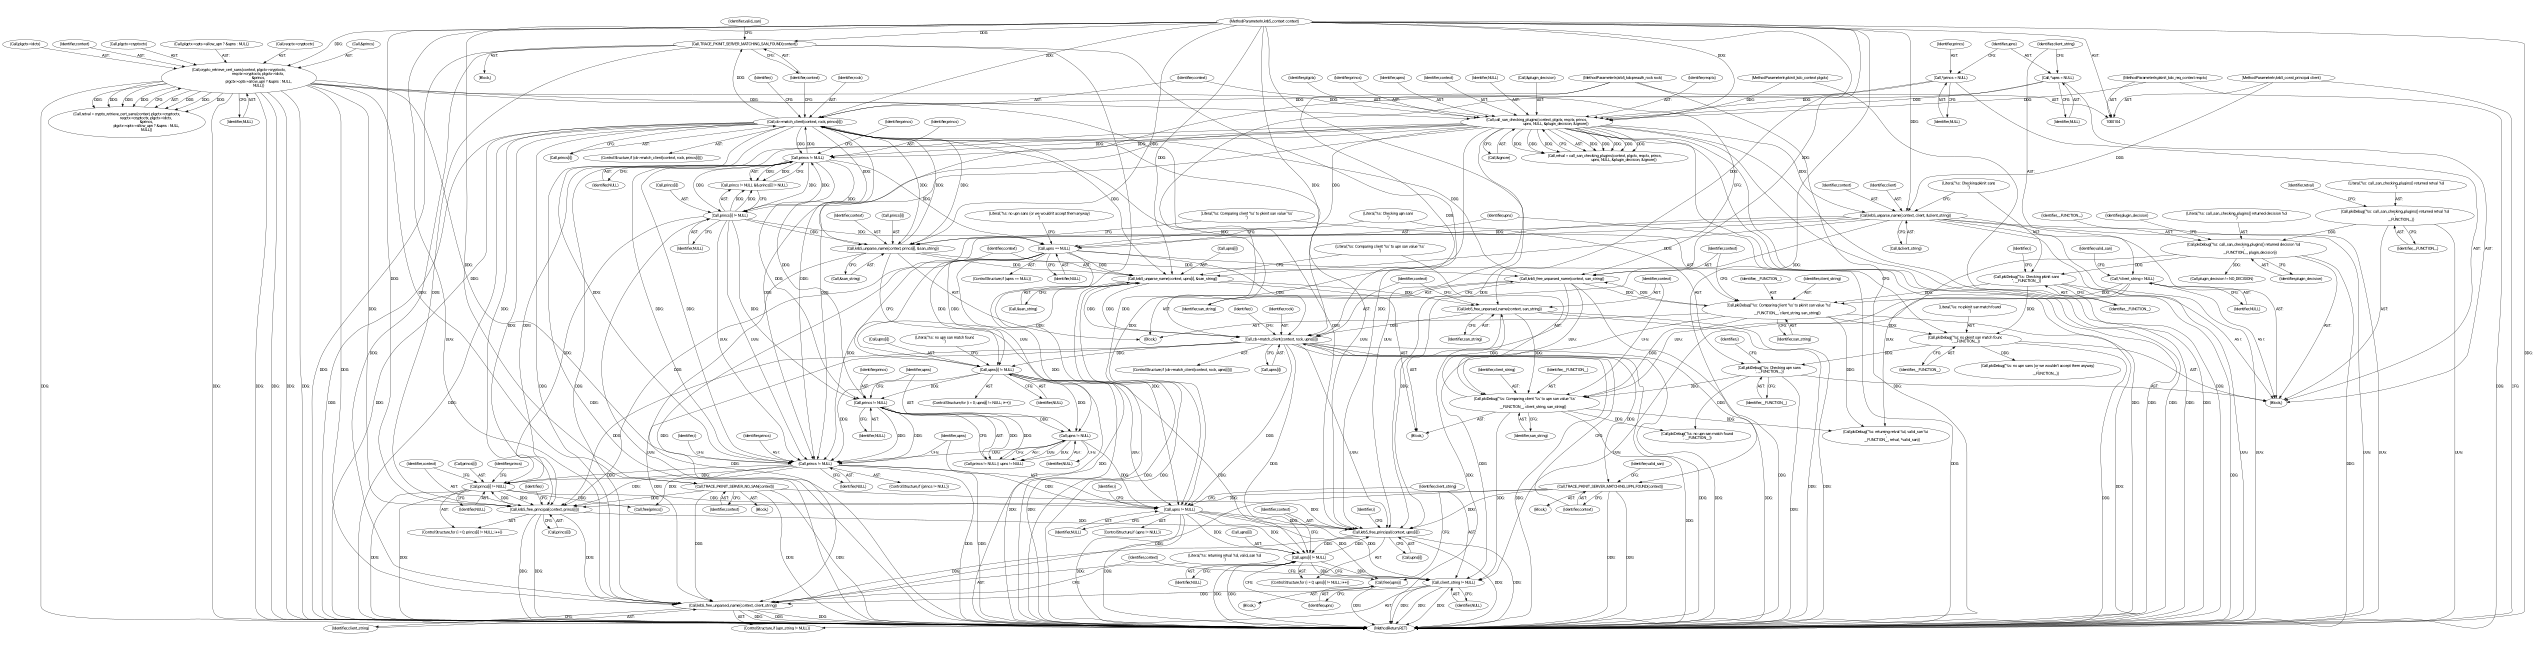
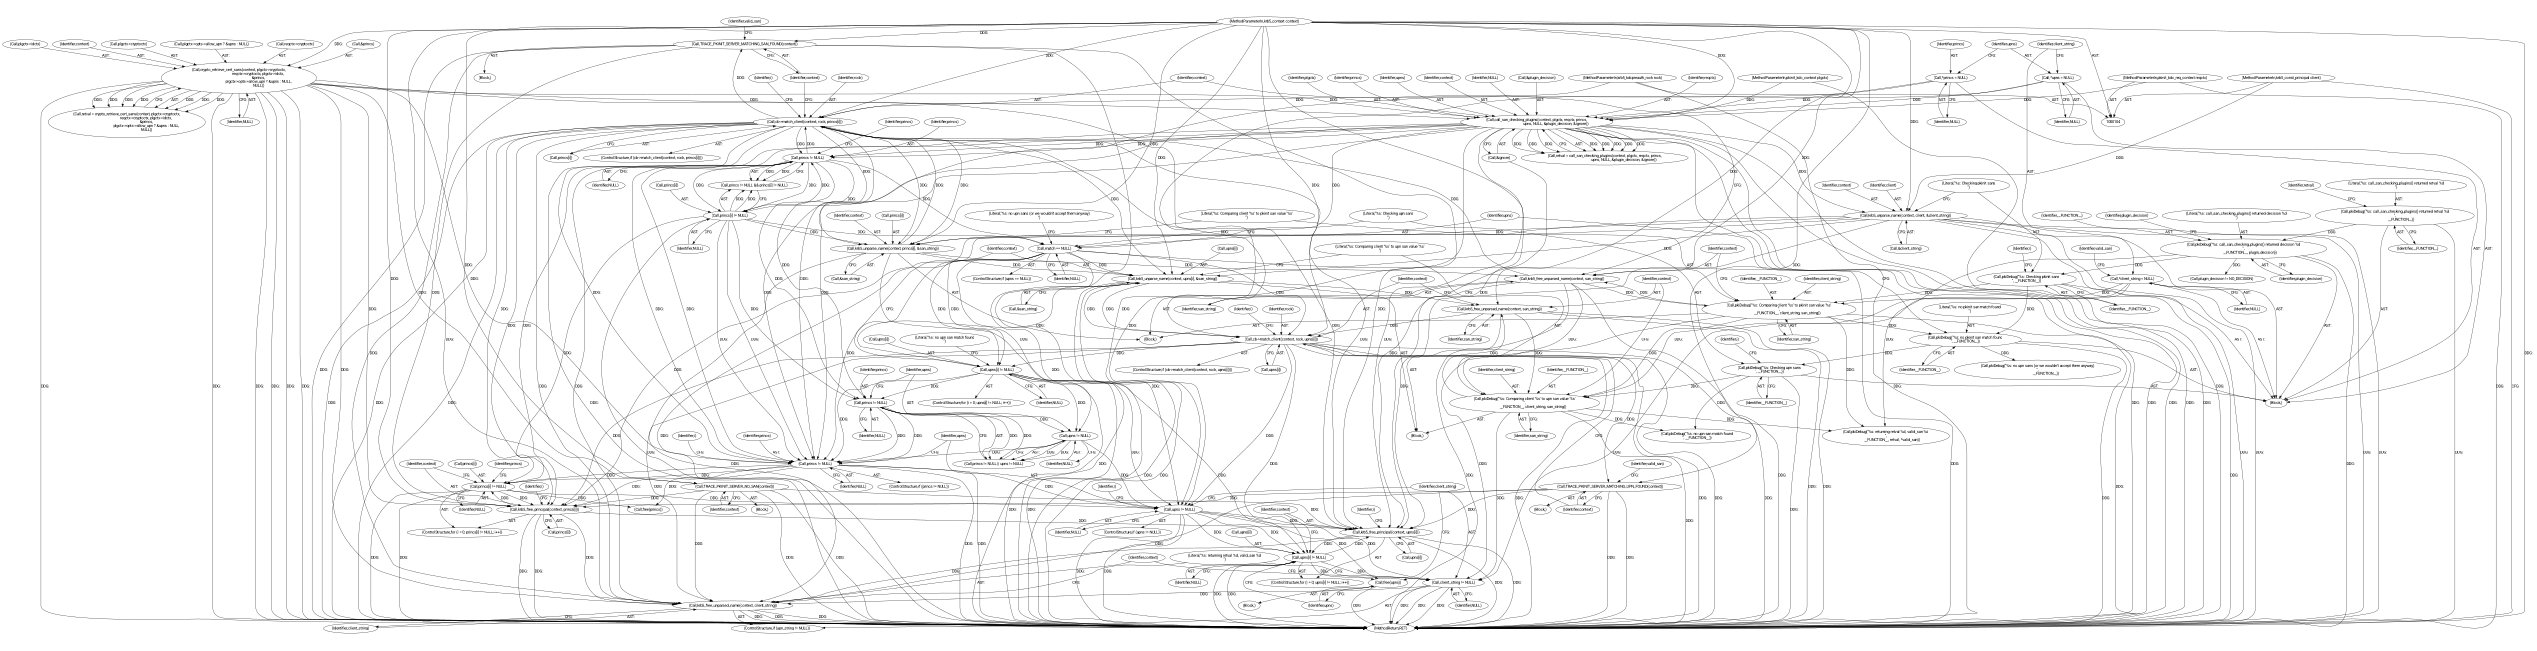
edge "(MethodParameterIn,krb5_kdcpreauth_rock rock)" -> "(Call,cb->match_client(context, rock, upns[i]))": removed, label "DDG:"
node "(Call,upns == NULL)": label "(Call,upns == NULL)" -> "(Call,match == NULL)"
edge "(Call,cb->match_client(context, rock, upns[i]))" -> "(Call,krb5_free_principal(context, upns[i]))": now "(Call,&ignore)" -> "(Call,krb5_free_principal(context, upns[i]))"
